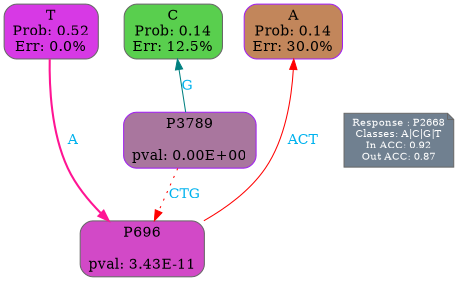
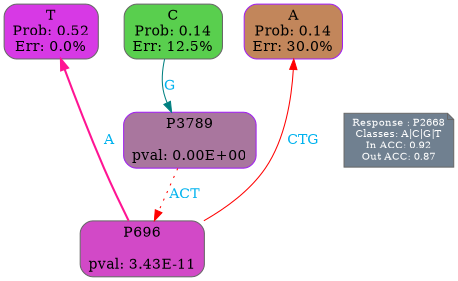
edge "P3789 pval: 0.00E+00" -> "C Prob: 0.14 Err: 12.5%": reversed
edge "P696 pval: 3.43E-11" -> "A Prob: 0.14 Err: 30.0%": label "ACT" -> "CTG"
edge "T Prob: 0.52 Err: 0.0%" -> "P696 pval: 3.43E-11": reversed
edge "P3789 pval: 0.00E+00" -> "P696 pval: 3.43E-11": label "CTG" -> "ACT"
